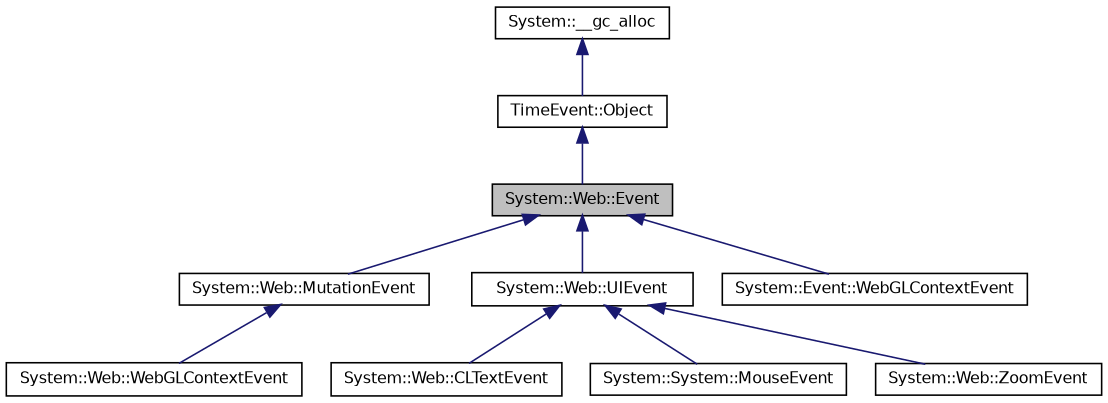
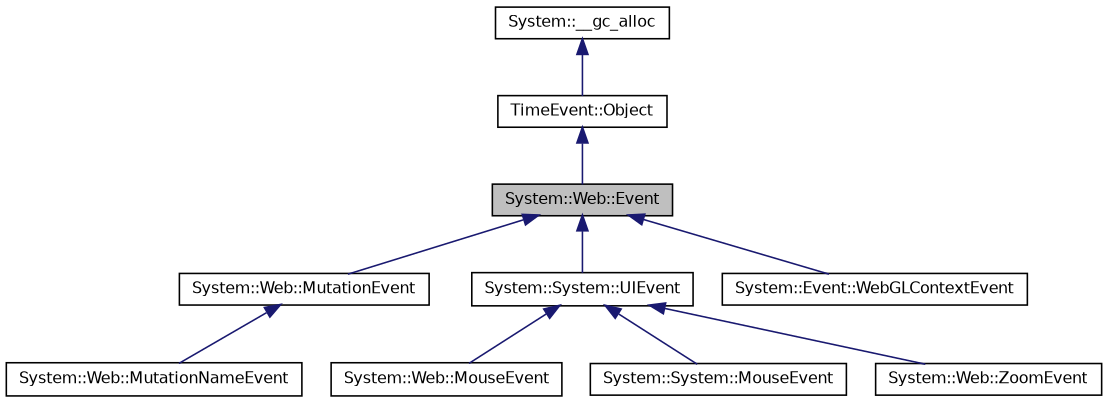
node "System::Web::UIEvent": label "System::Web::UIEvent" -> "System::System::UIEvent"
node "System::Web::WebGLContextEvent": label "System::Web::WebGLContextEvent" -> "System::Web::MutationNameEvent"
node "System::Web::CLTextEvent": label "System::Web::CLTextEvent" -> "System::Web::MouseEvent"
